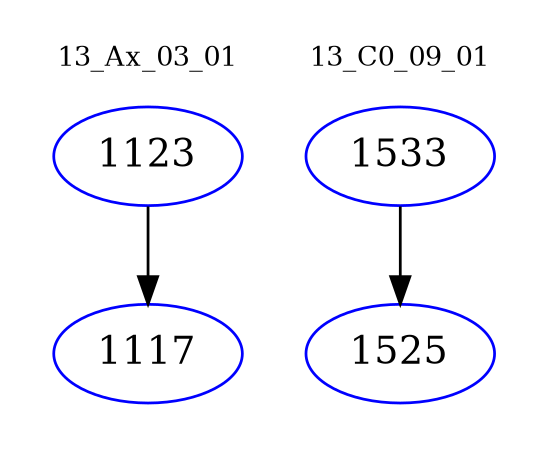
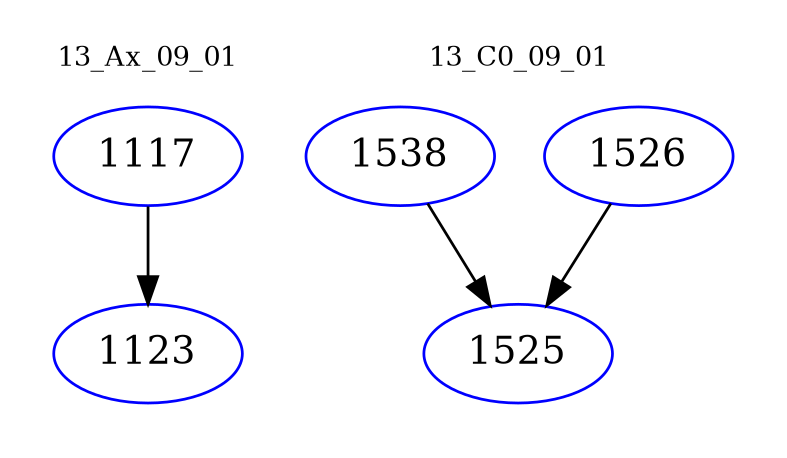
cluster "13_Ax_03_01": label "13_Ax_03_01" -> "13_Ax_09_01"
node "1533": label "1533" -> "1538"
node "1526": added
edge "1123" -> "1117": reversed
